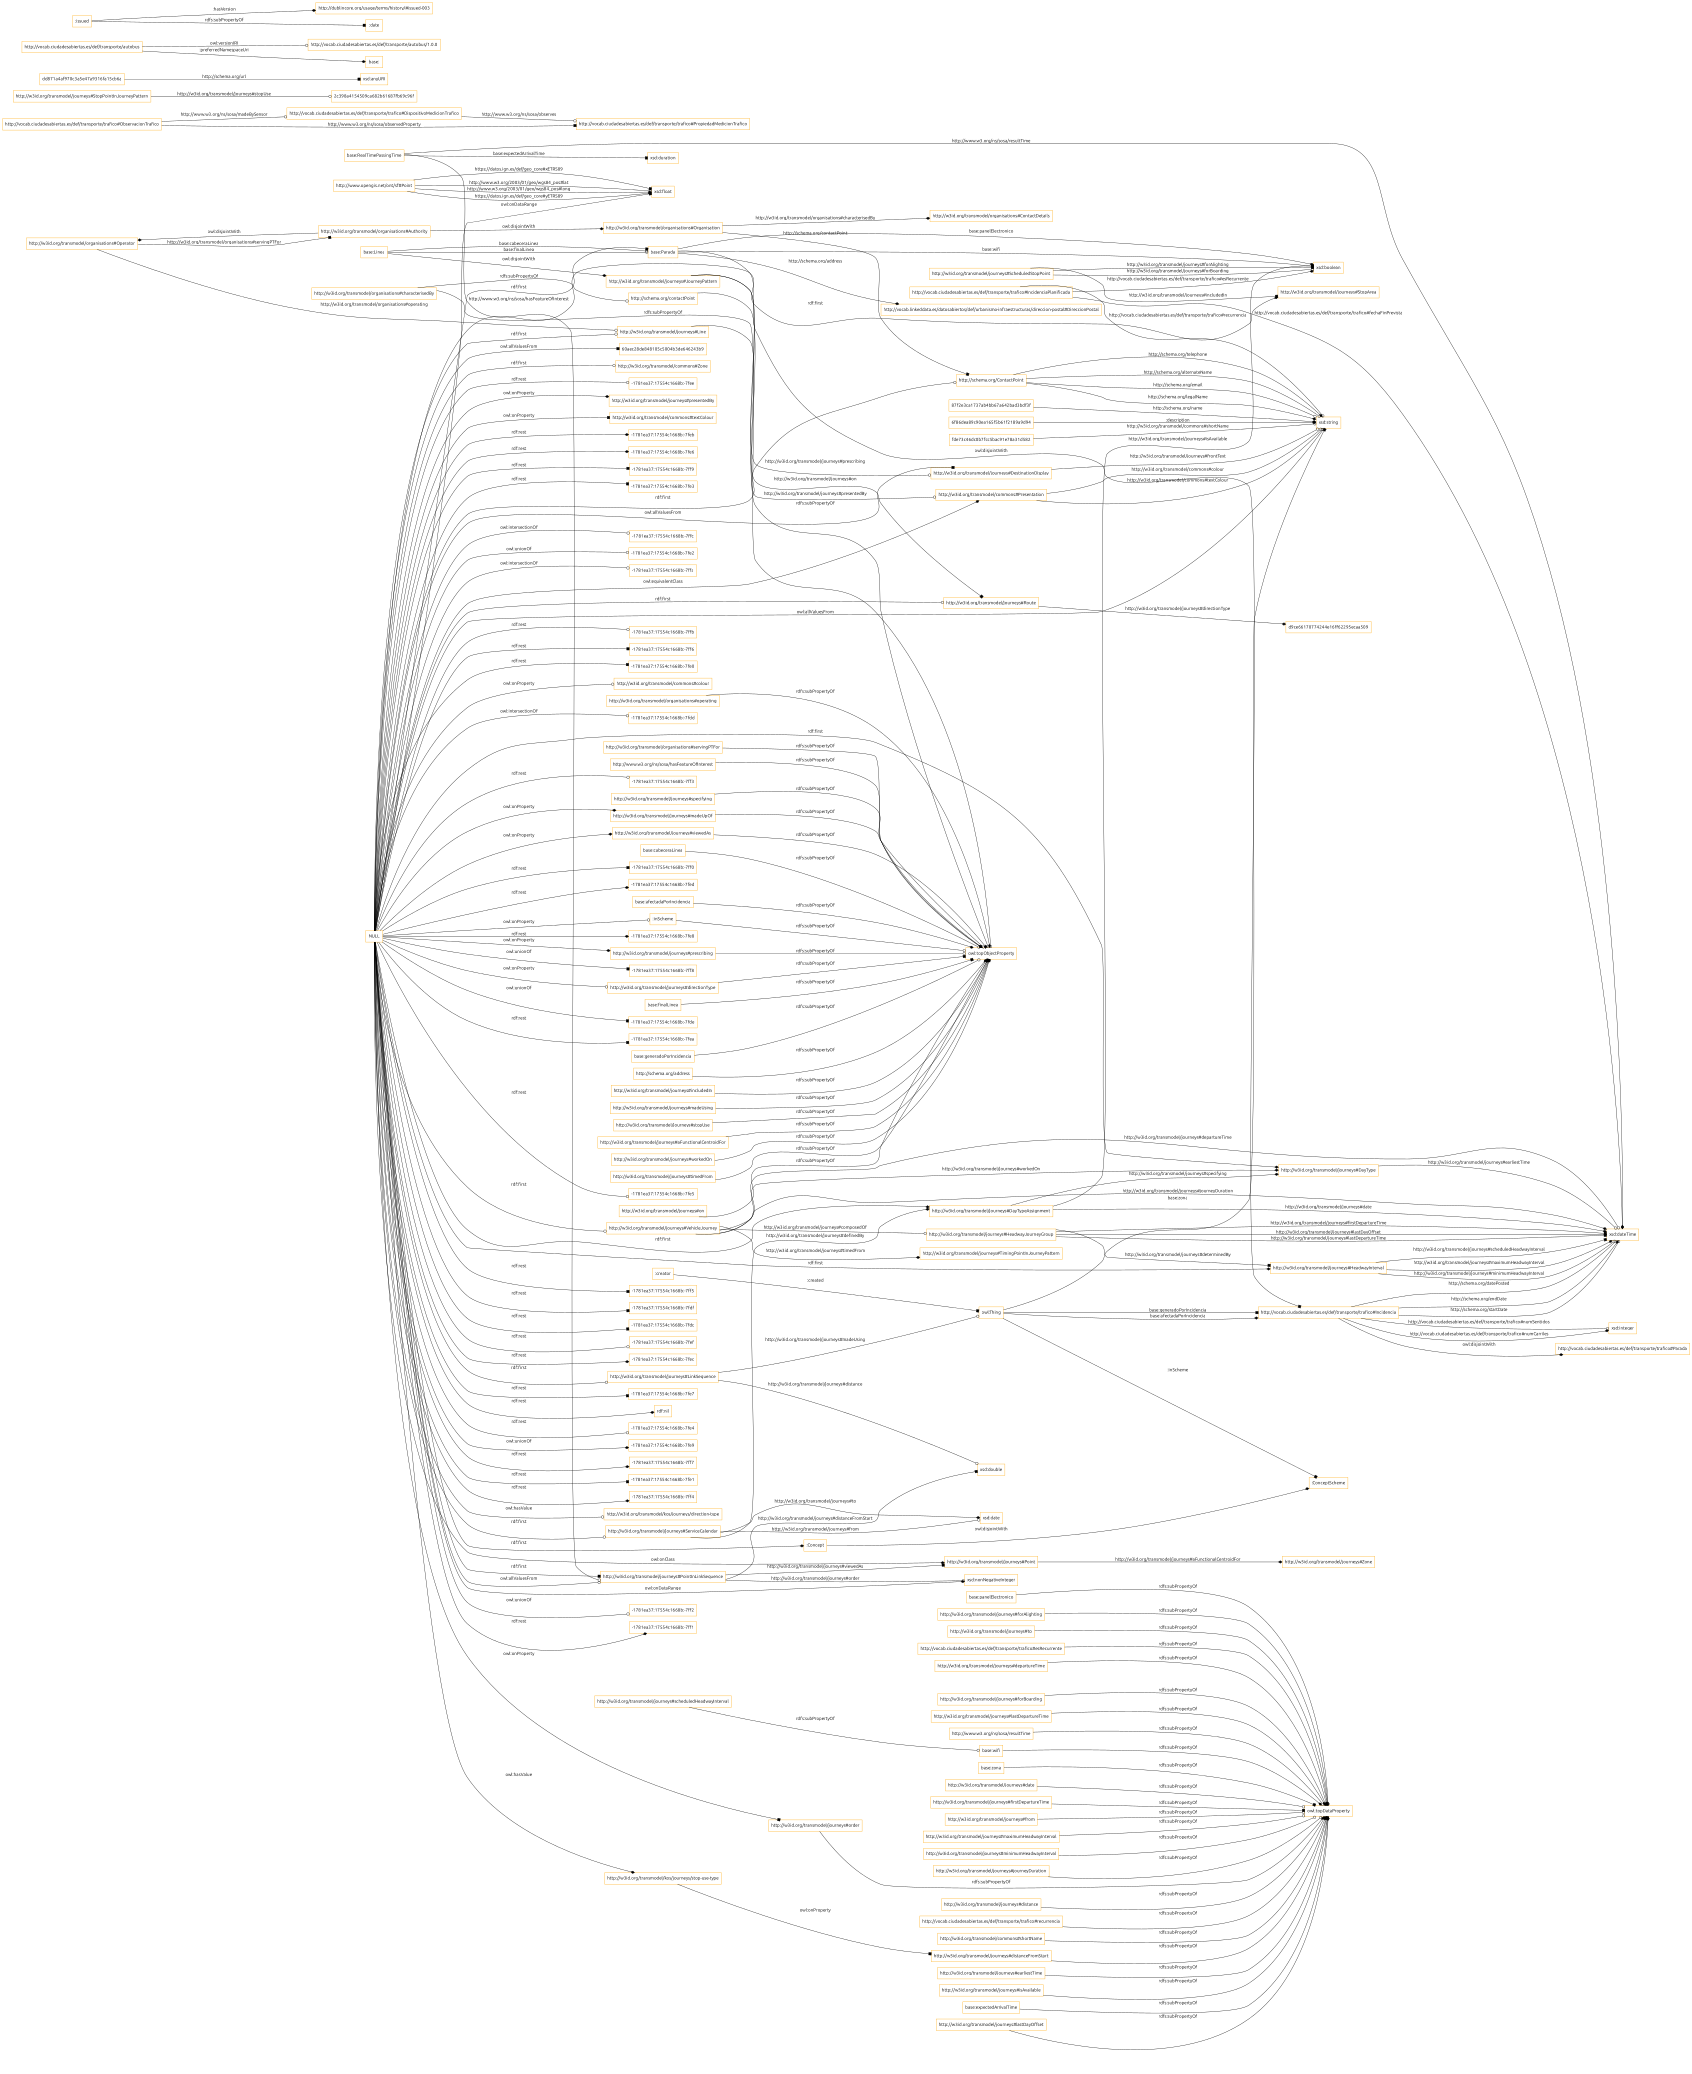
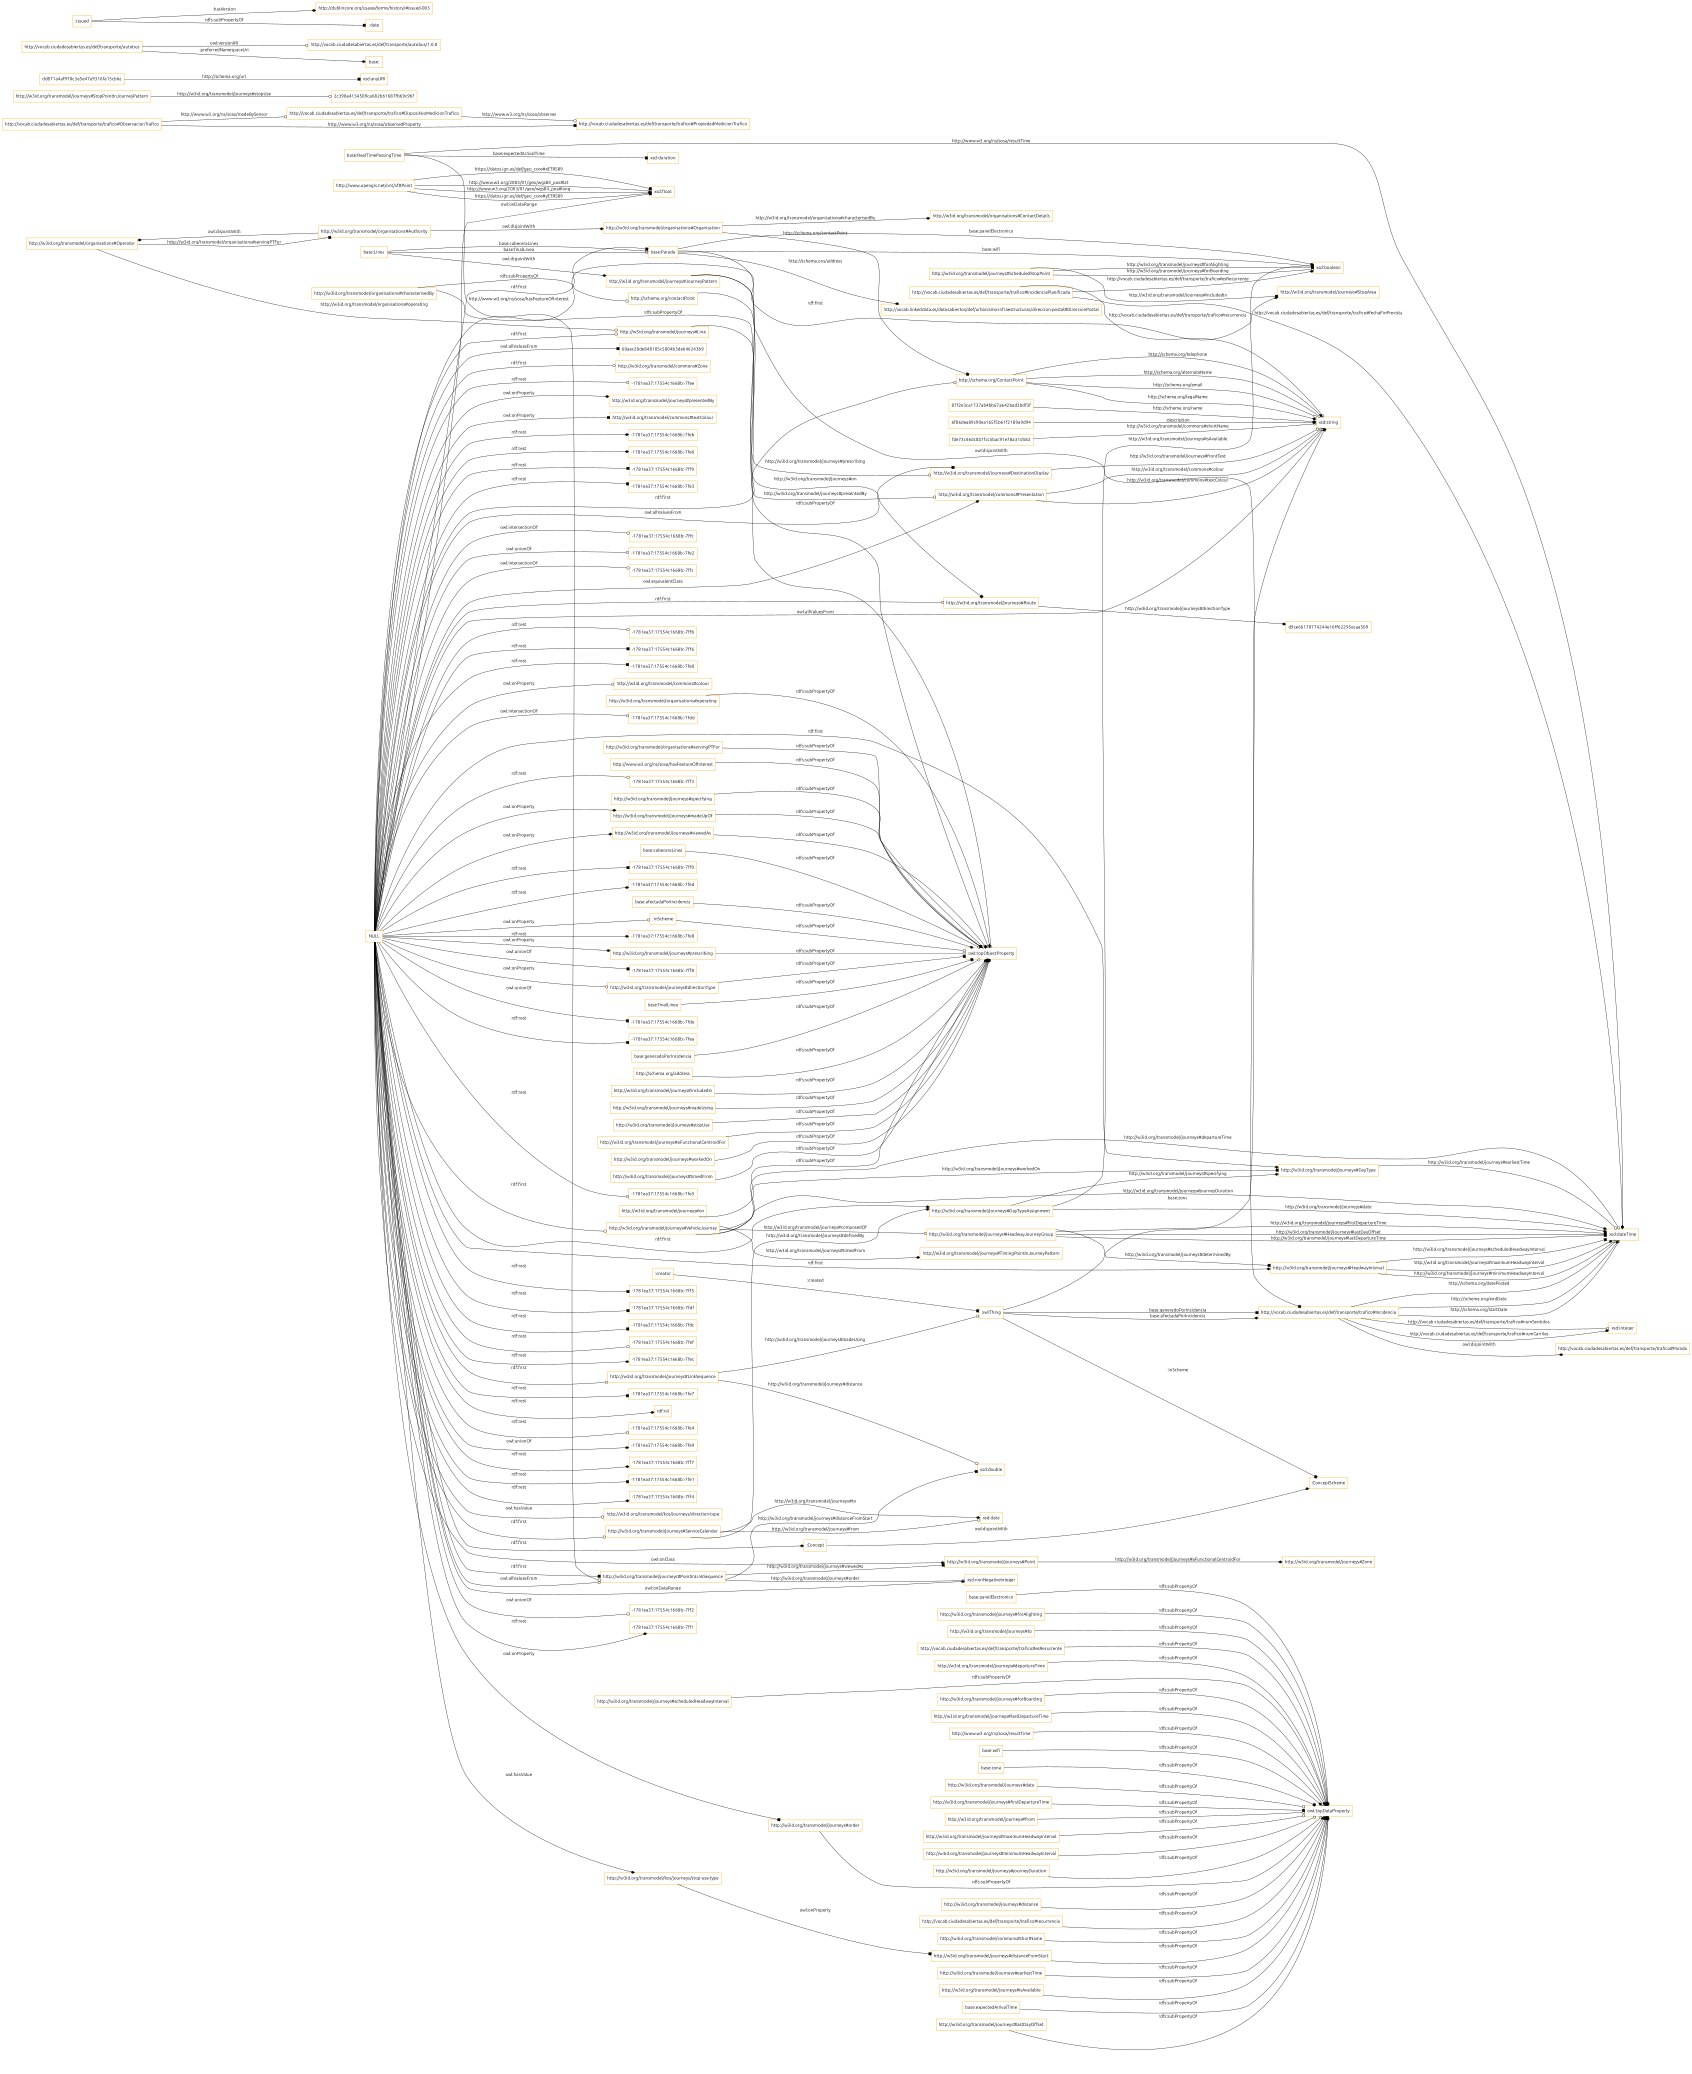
edge "http://w3id.org/transmodel/journeys#VehicleJourney" -> "http://w3id.org/transmodel/journeys#DayType": arrowhead diamond -> box
edge "http://w3id.org/transmodel/journeys#scheduledHeadwayInterval" -> "base:wifi": now "http://w3id.org/transmodel/journeys#scheduledHeadwayInterval" -> "owl:topDataProperty"
